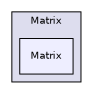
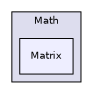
cluster "Matrix": label "Matrix" -> "Math"
